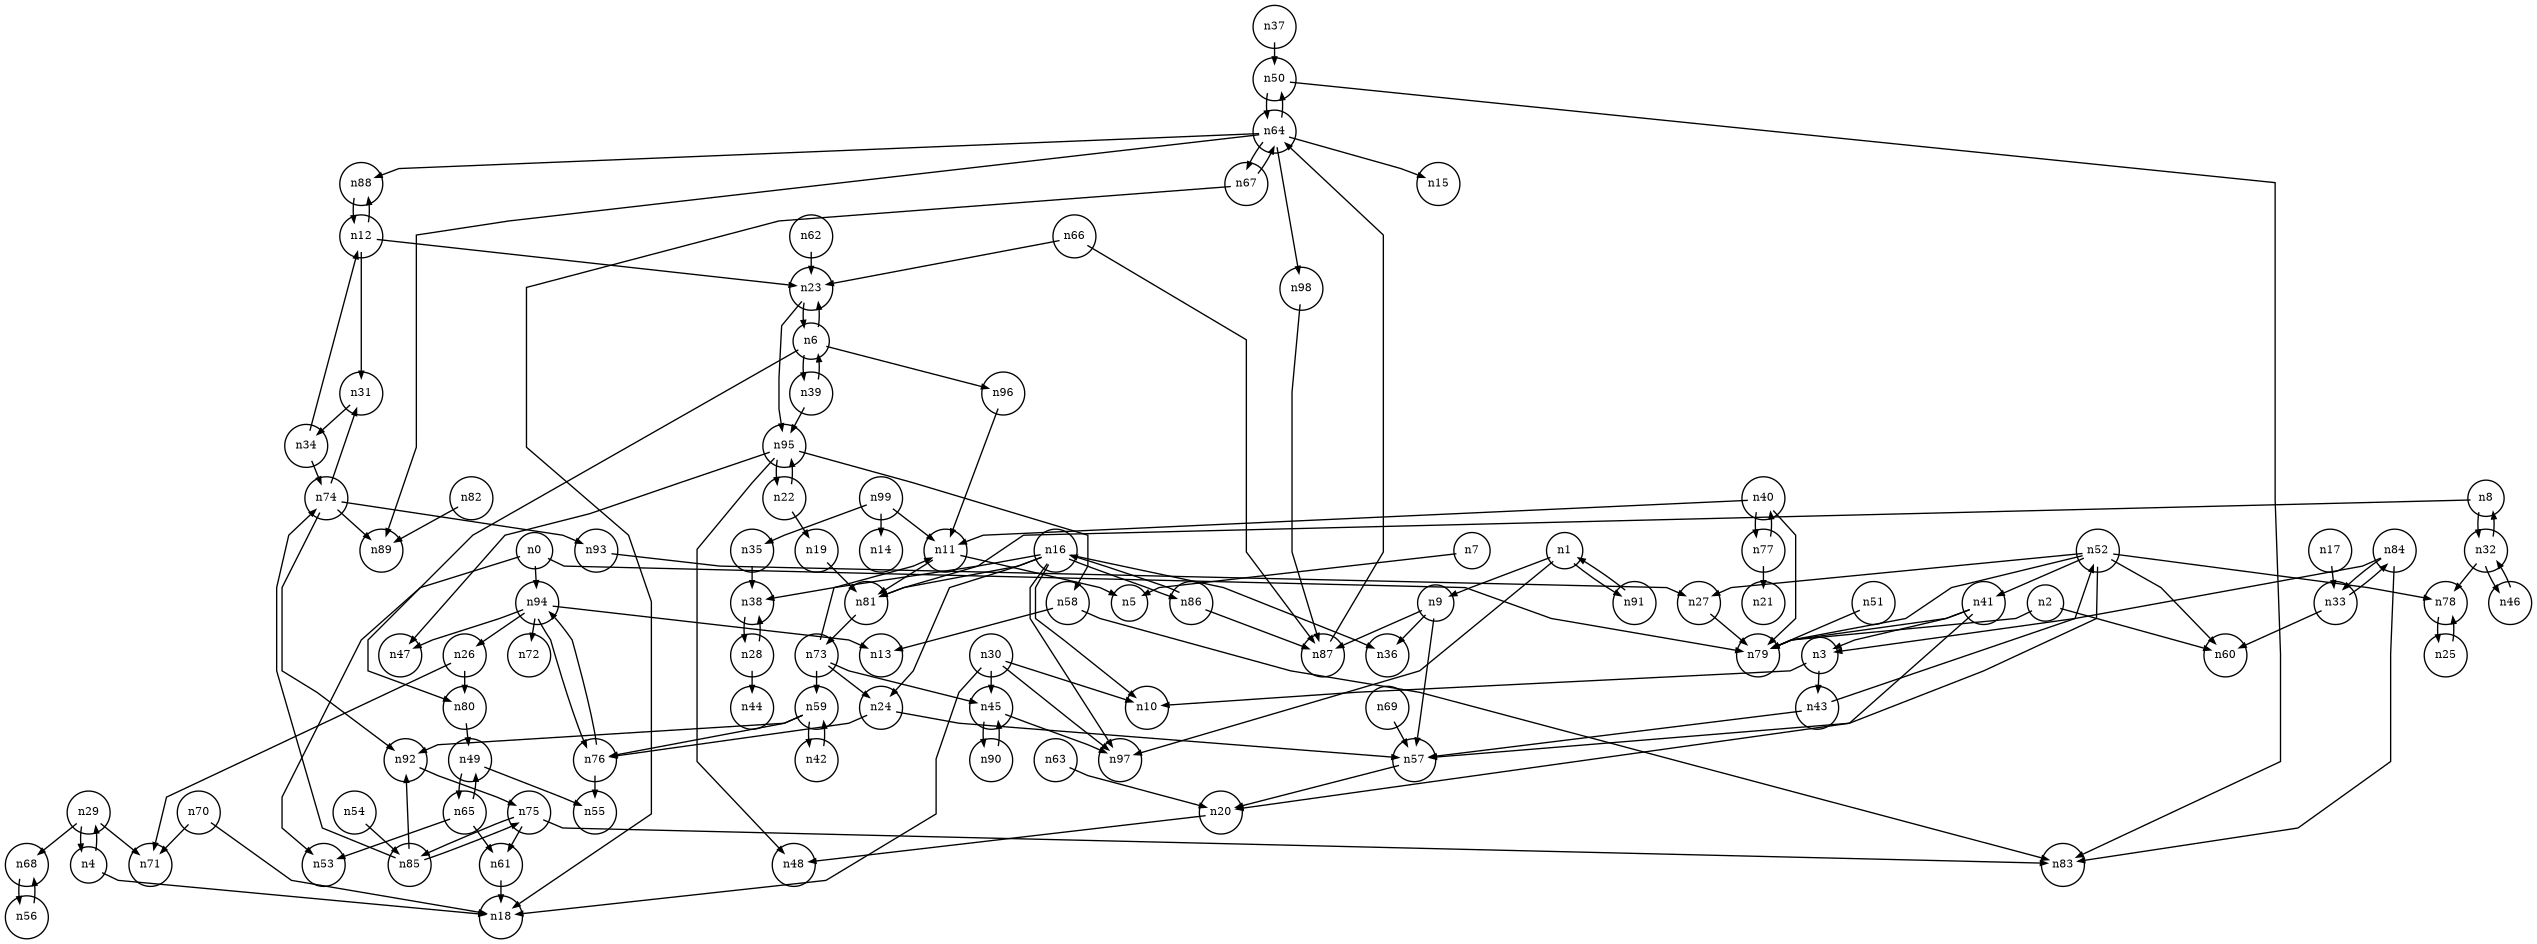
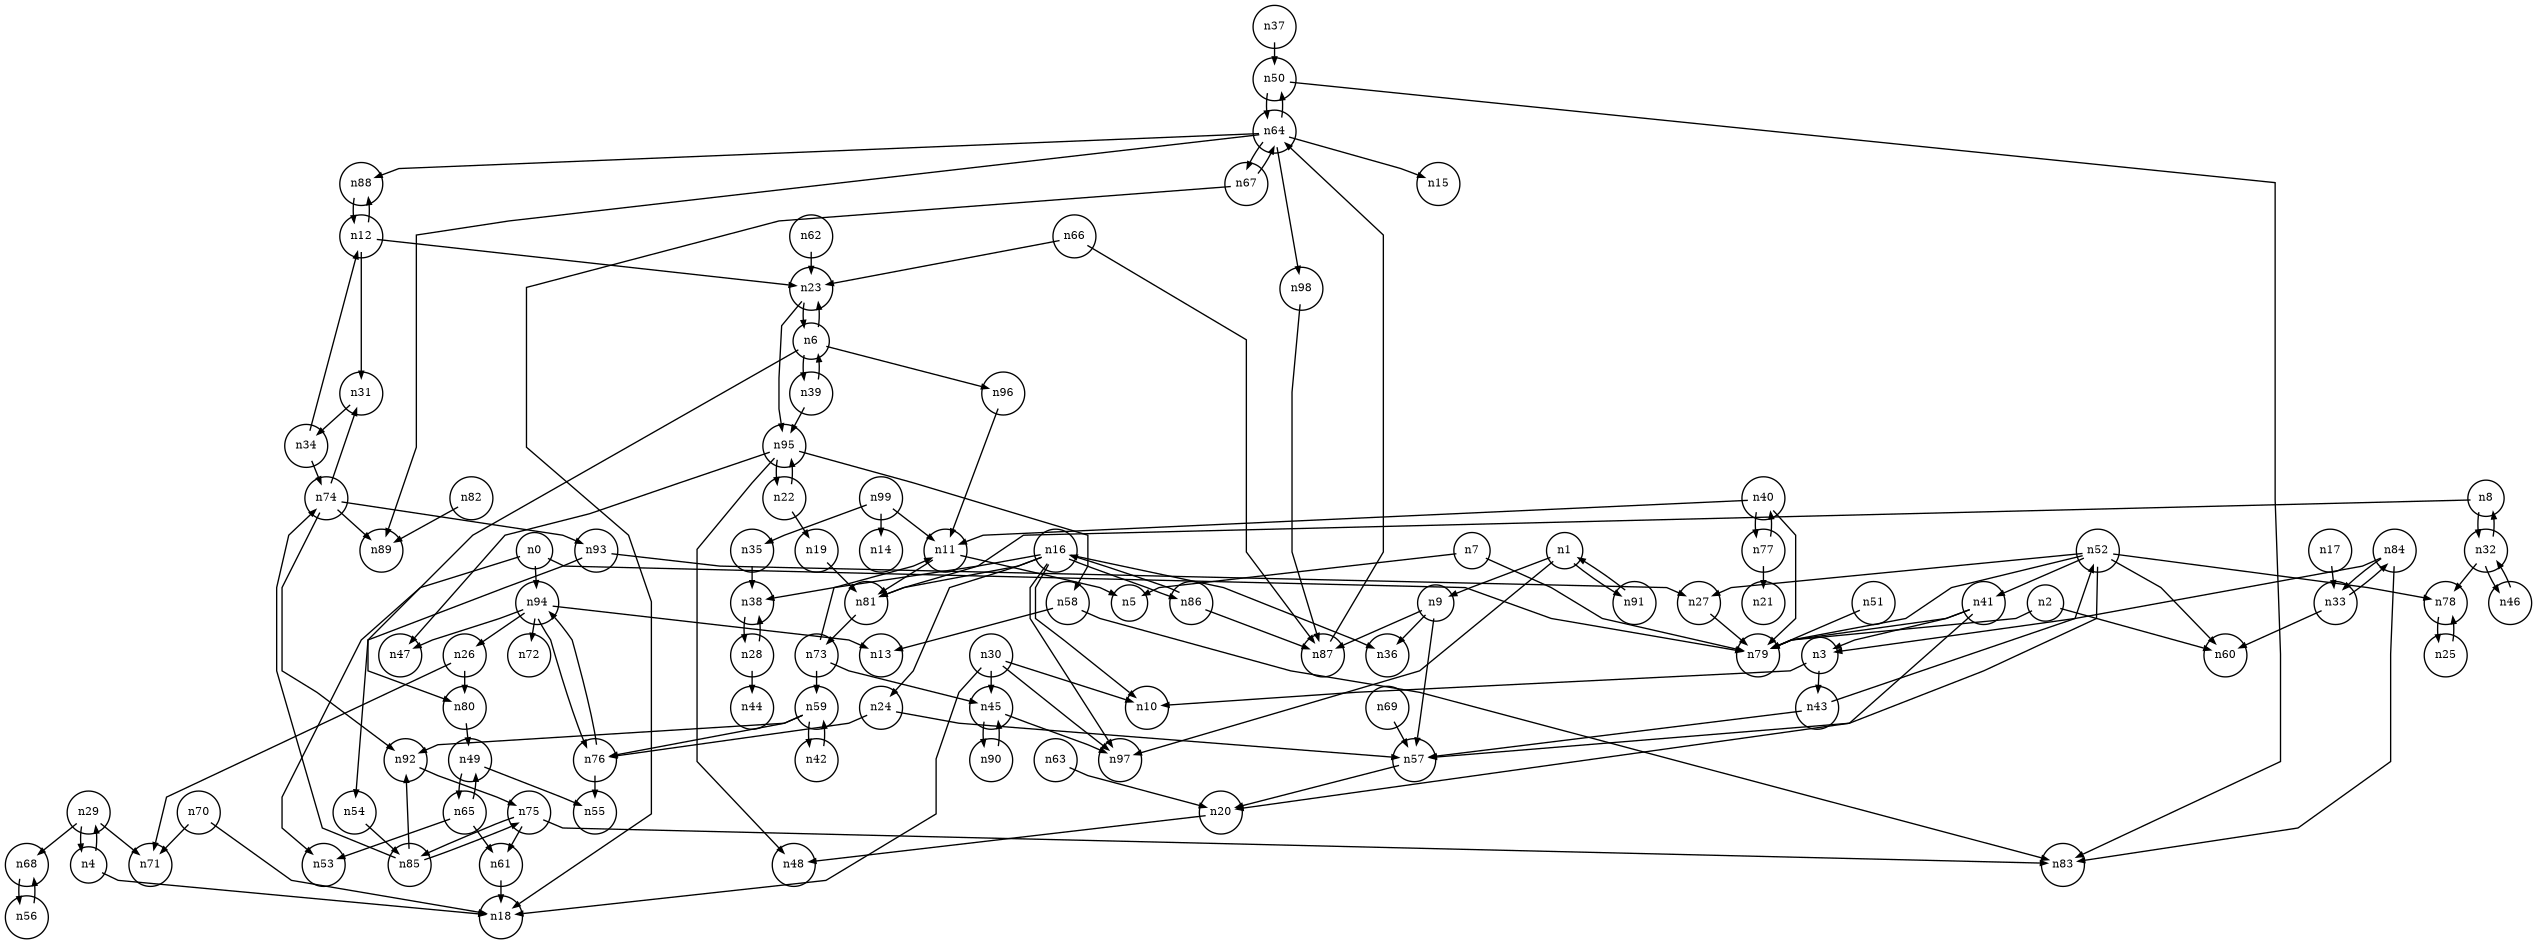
edge "n7" -> "n79": added
edge "n93" -> "n54": added
edge "n73" -> "n24": removed
